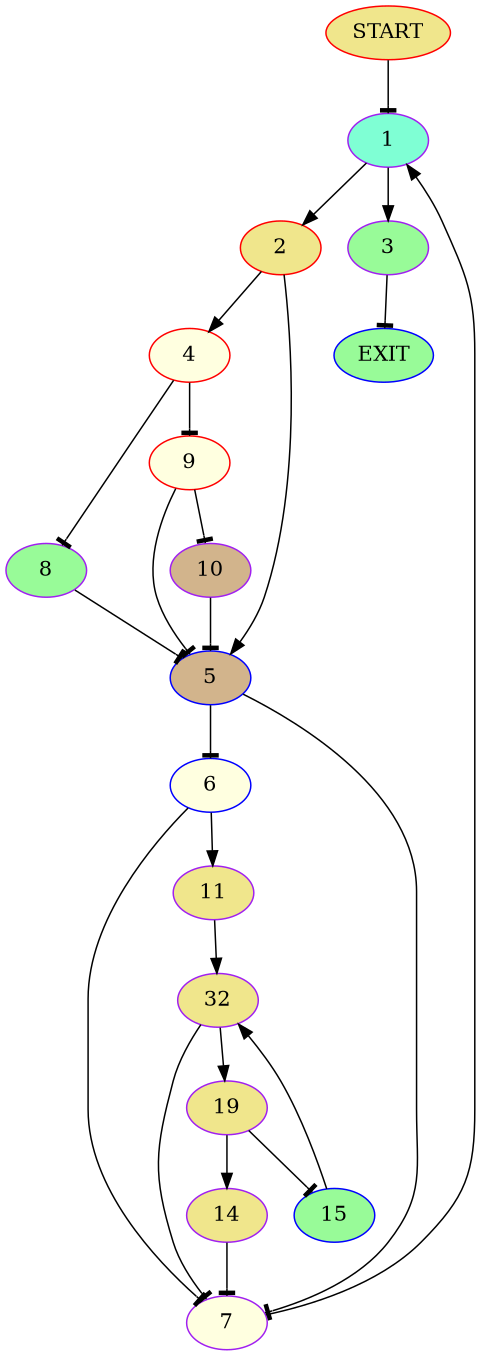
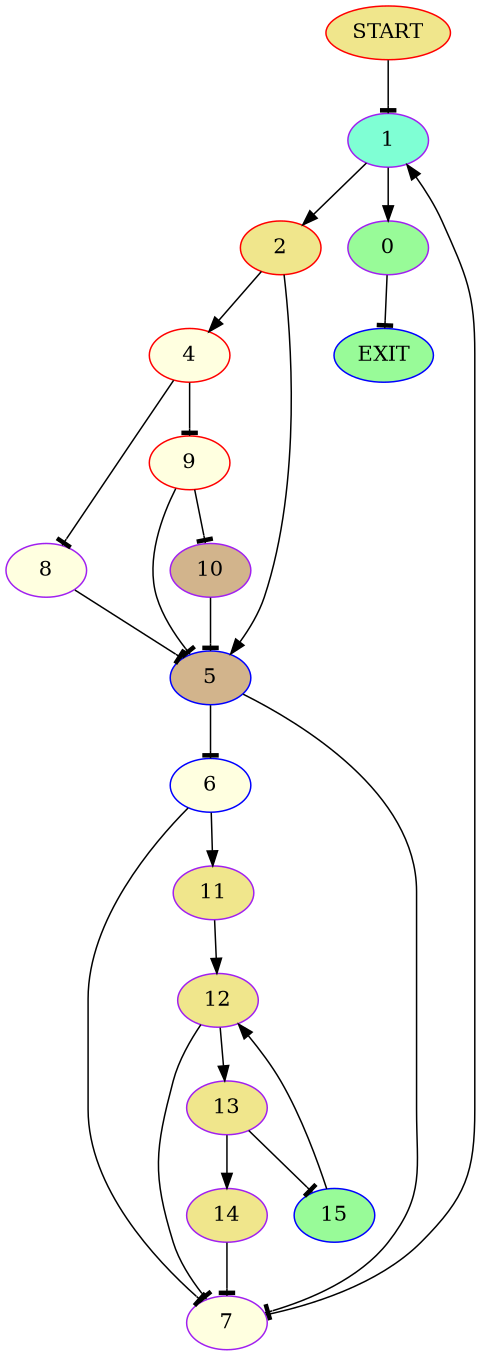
node "3": label "3" -> "0"
node "8": fillcolor palegreen -> lightyellow
node "32": label "32" -> "12"
node "19": label "19" -> "13"
